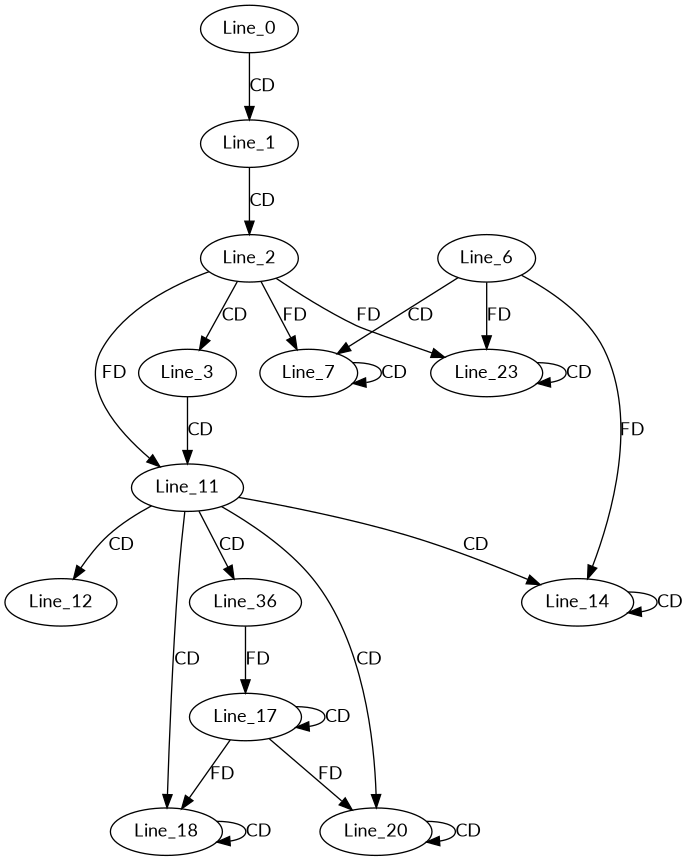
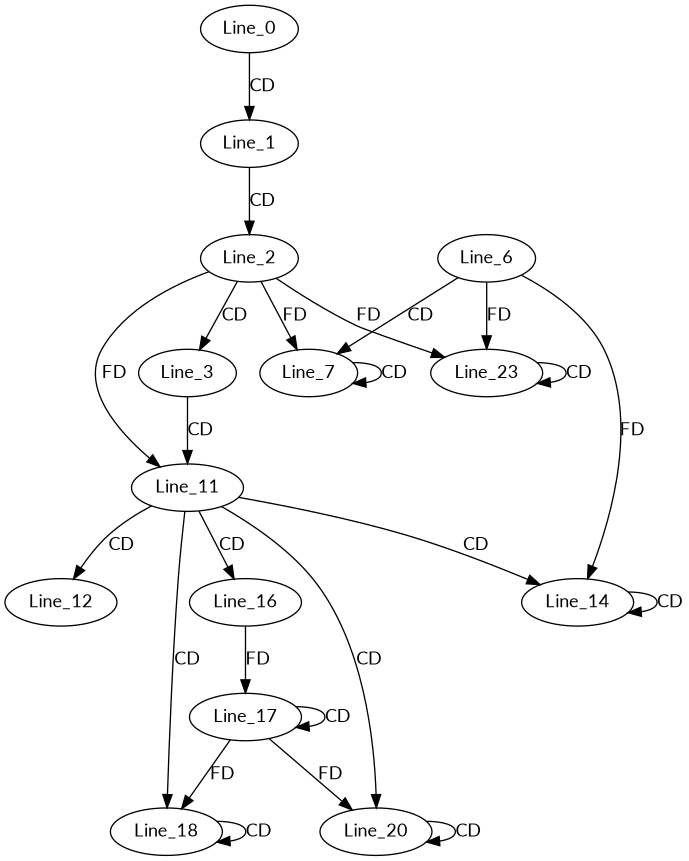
node "Line_36": label "Line_36" -> "Line_16"
